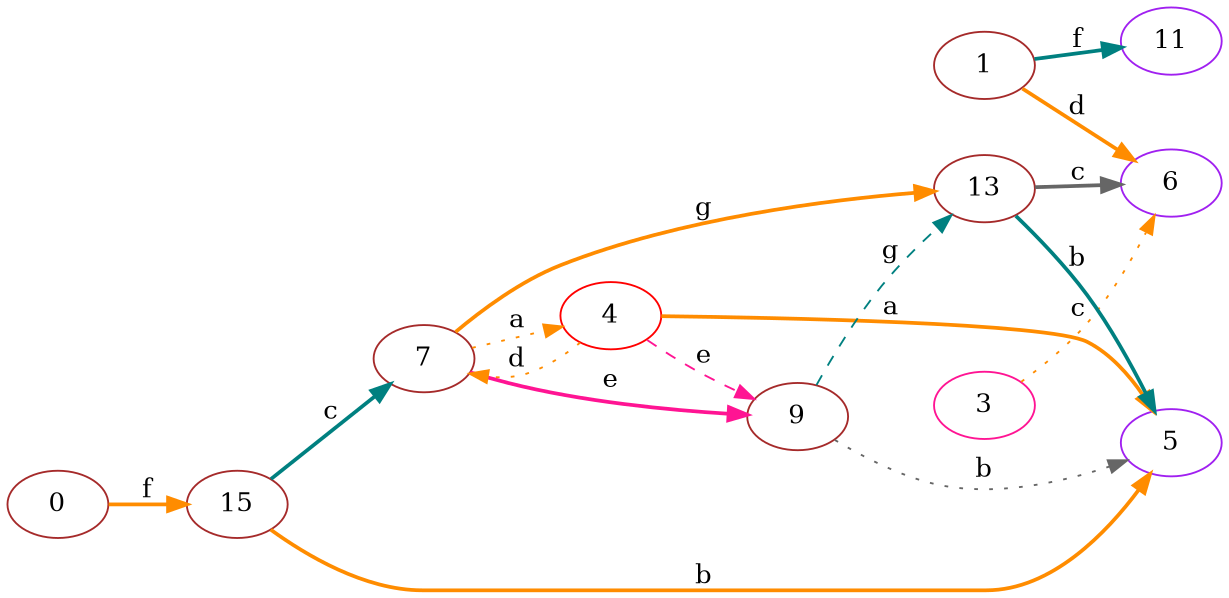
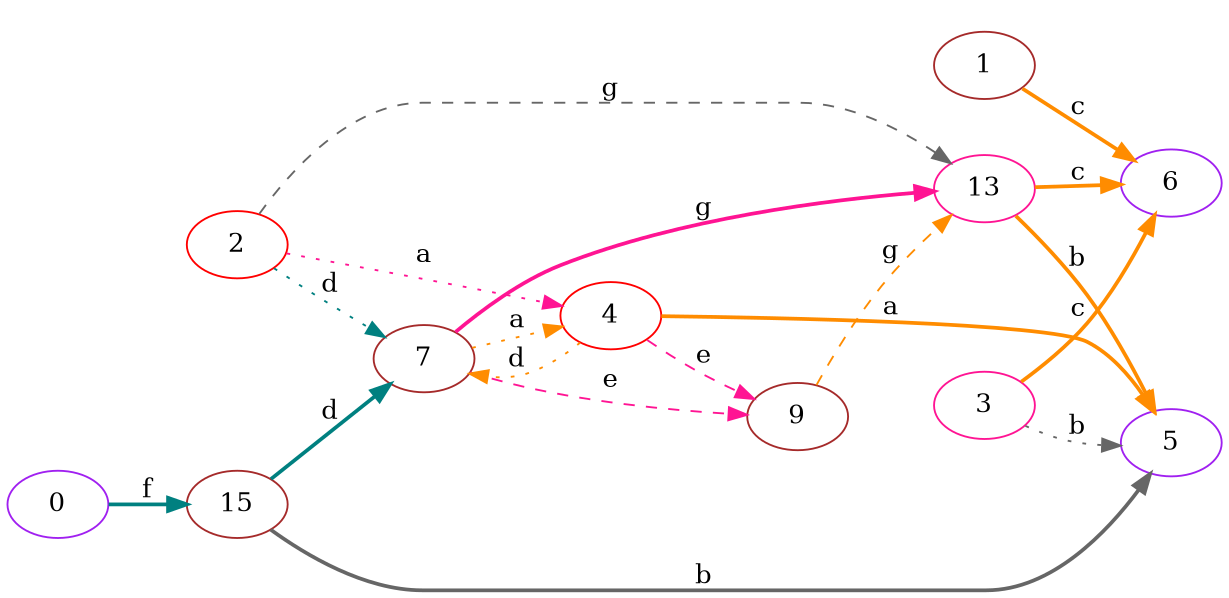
node "11": removed
edge "1" -> "6": label "d" -> "c"
edge "13" -> "6": color gray40 -> darkorange
node "13": color brown -> deeppink
edge "7" -> "13": color darkorange -> deeppink
node "2": added
edge "13" -> "5": color teal -> darkorange
edge "9" -> "13": color teal -> darkorange
edge "3" -> "6": style dotted -> bold
edge "7" -> "9": style bold -> dashed
edge "15" -> "7": label "c" -> "d"
edge "9" -> "5": now "3" -> "5"
node "0": color brown -> purple
edge "0" -> "15": color darkorange -> teal
edge "15" -> "5": color darkorange -> gray40
